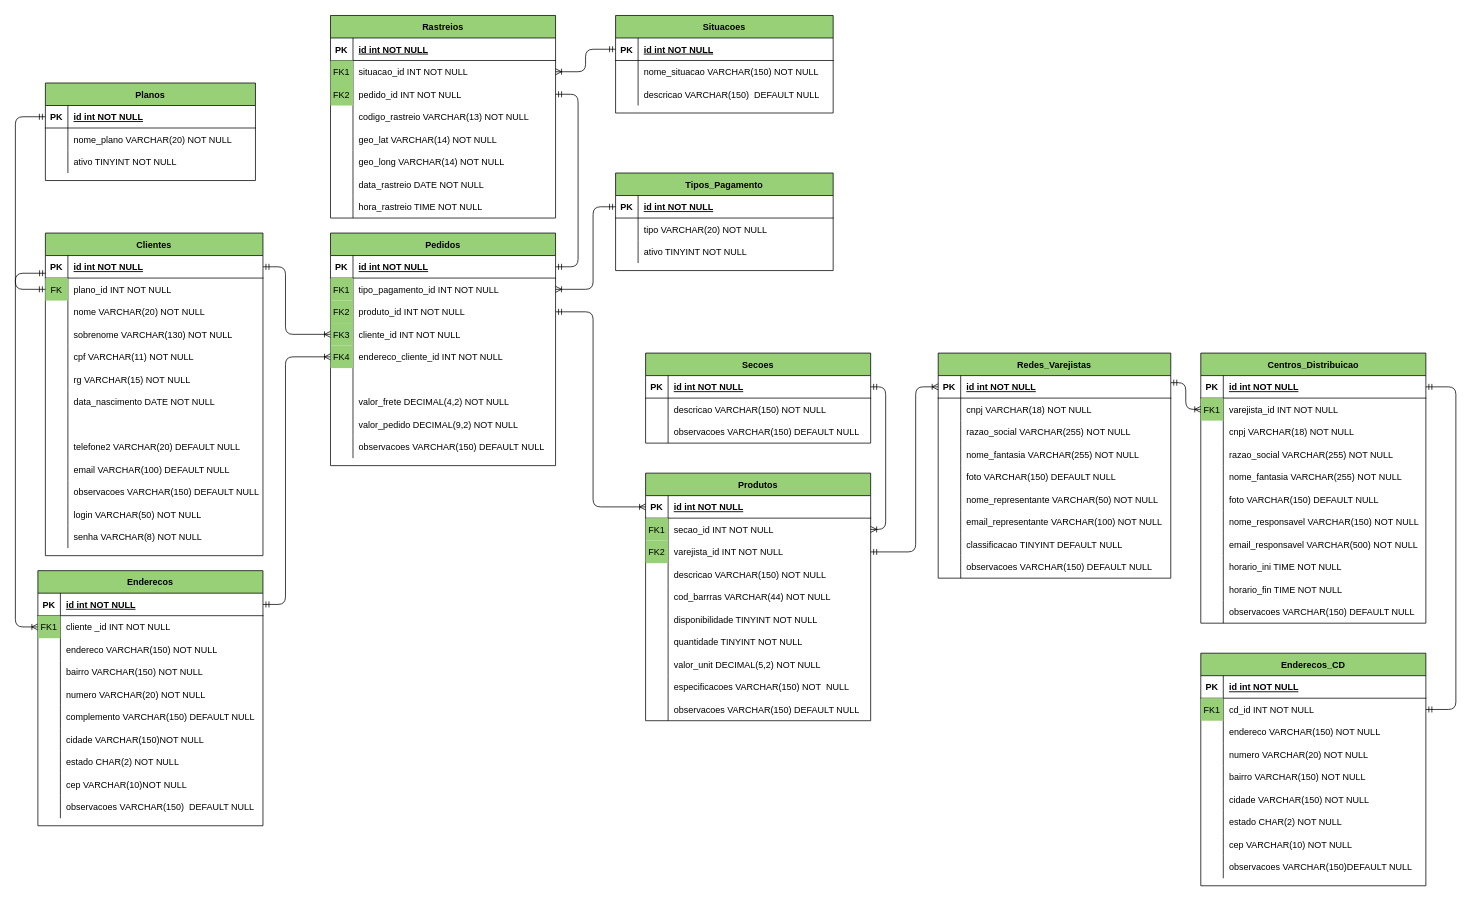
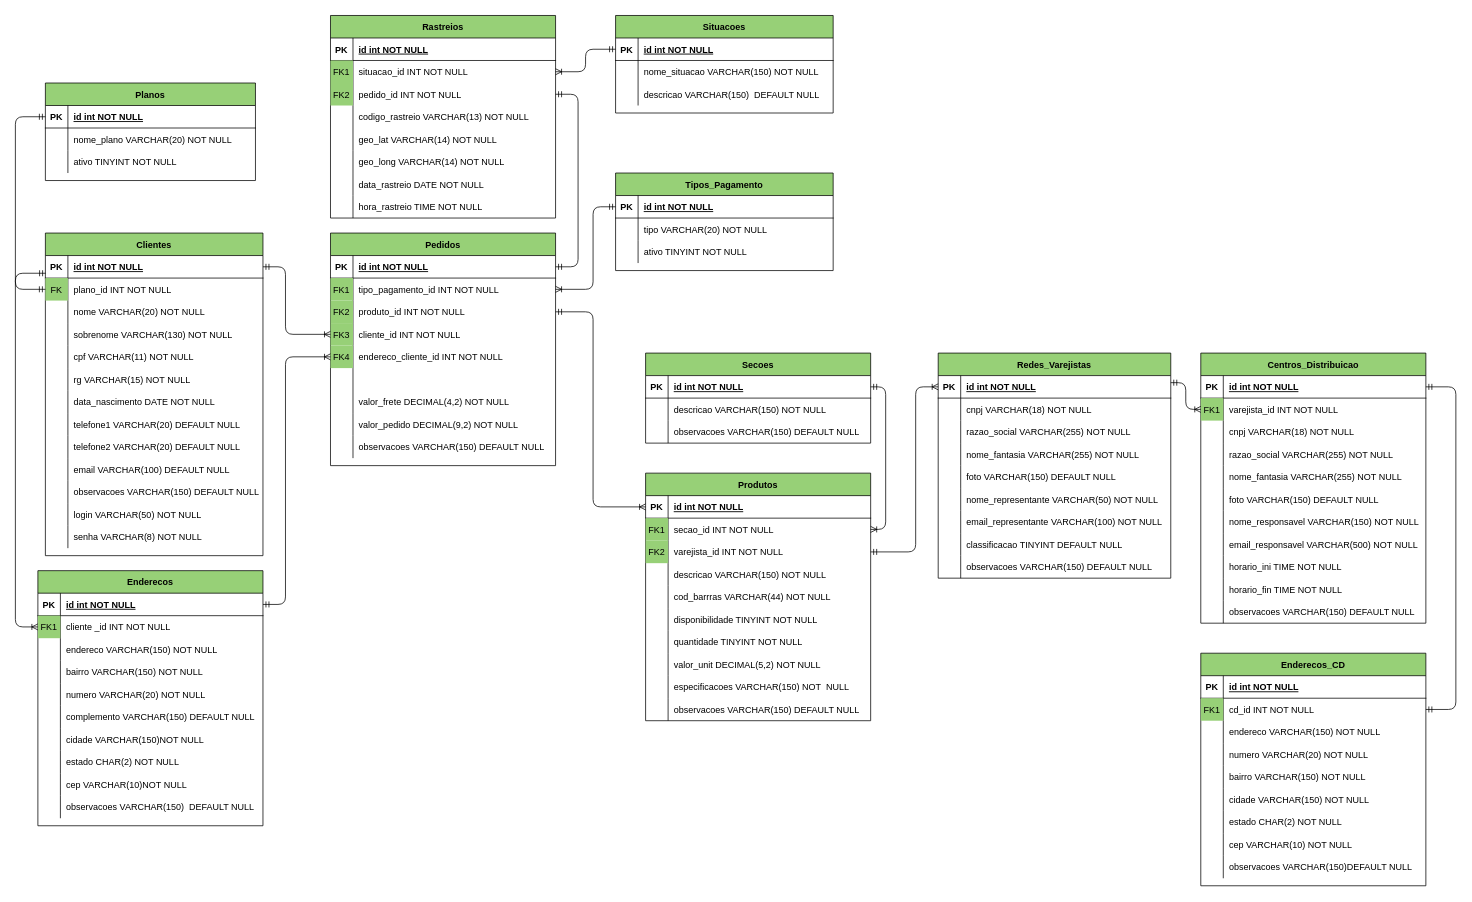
node "telefone1 VARCHAR(20) DEFAULT NULL": added
